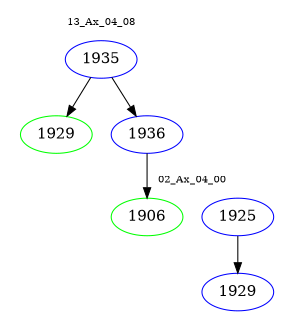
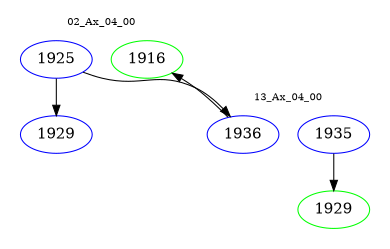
cluster "13_Ax_04_08": label "13_Ax_04_08" -> "13_Ax_04_00"
edge "1935" -> "1936": now "1925" -> "1936"
node "1906": label "1906" -> "1916"
